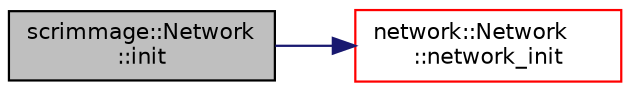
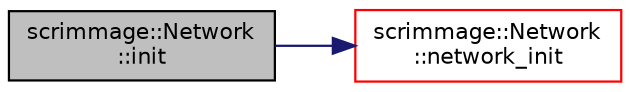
node "network::Network ::network_init": label "network::Network ::network_init" -> "scrimmage::Network ::network_init"
